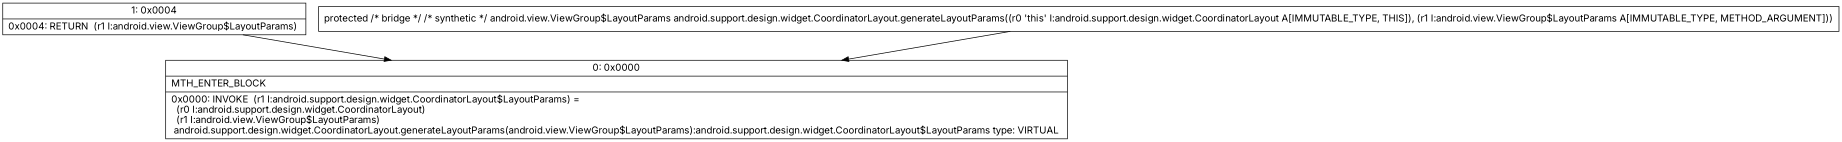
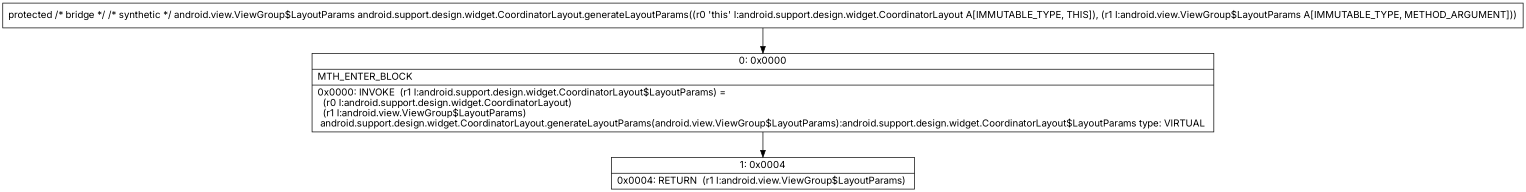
edge "1: 0x0004" -> "0: 0x0000": reversed
